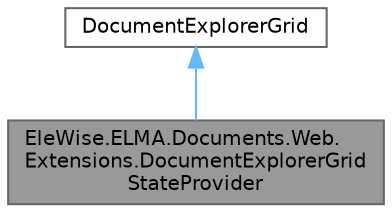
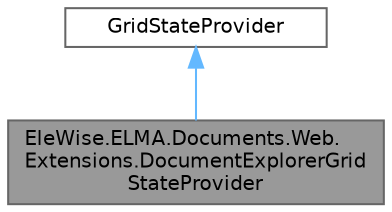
node "DocumentExplorerGrid": label "DocumentExplorerGrid" -> "GridStateProvider"
